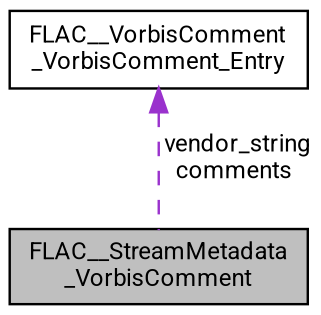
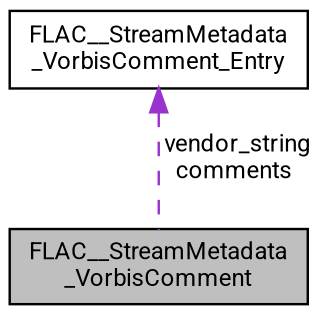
node "FLAC__VorbisComment _VorbisComment_Entry": label "FLAC__VorbisComment _VorbisComment_Entry" -> "FLAC__StreamMetadata _VorbisComment_Entry"
